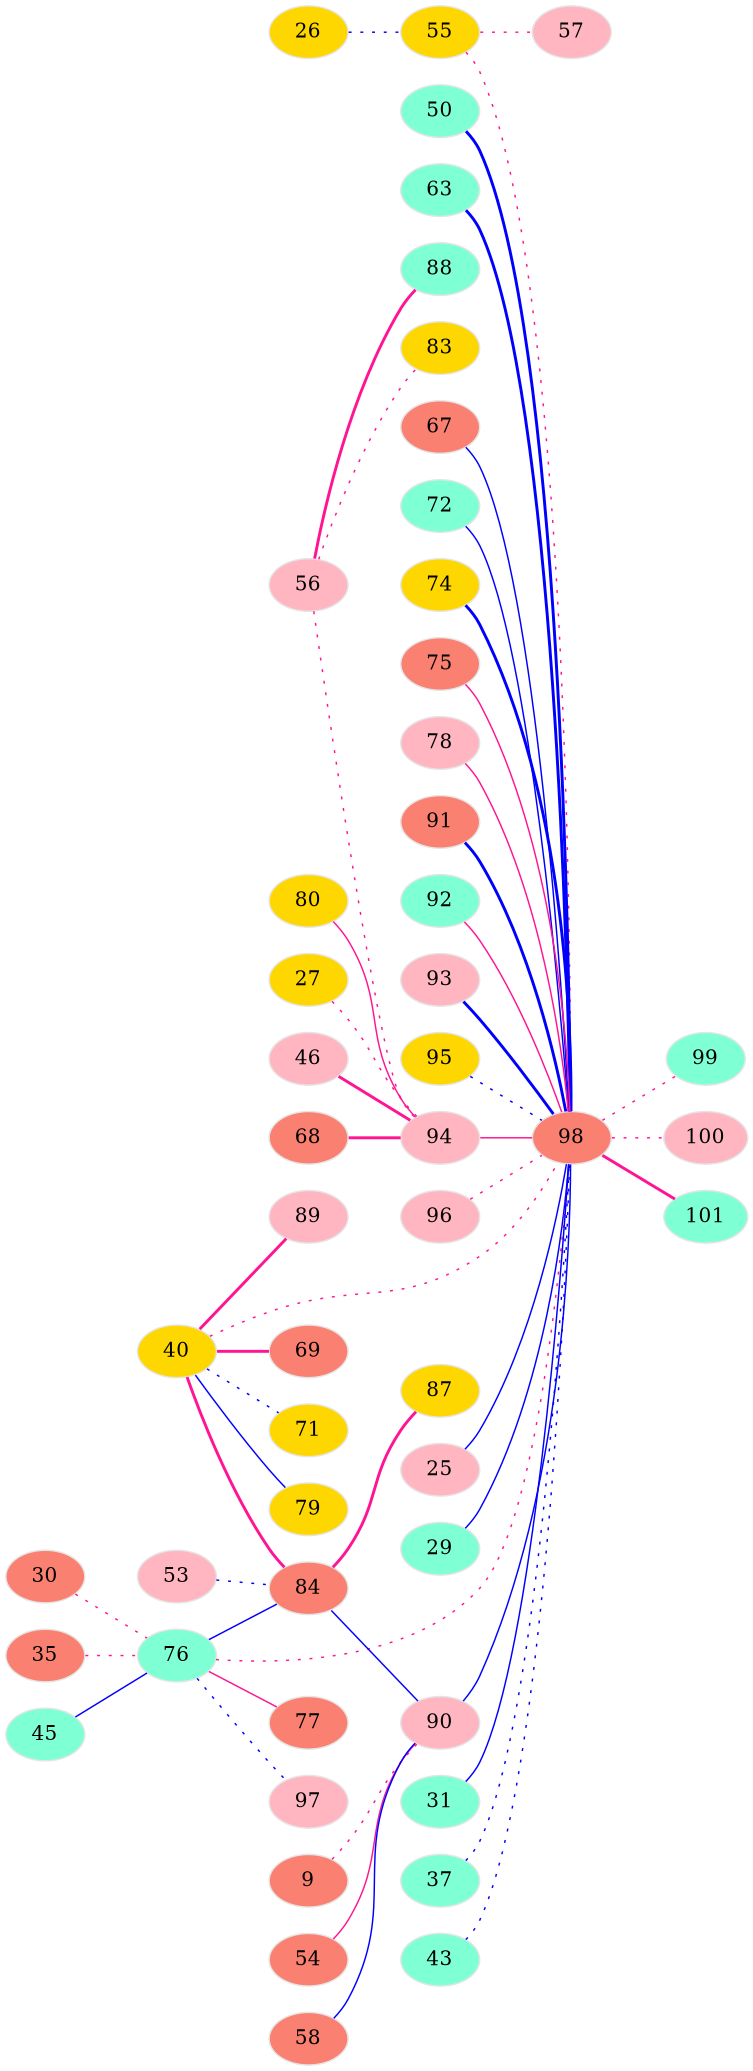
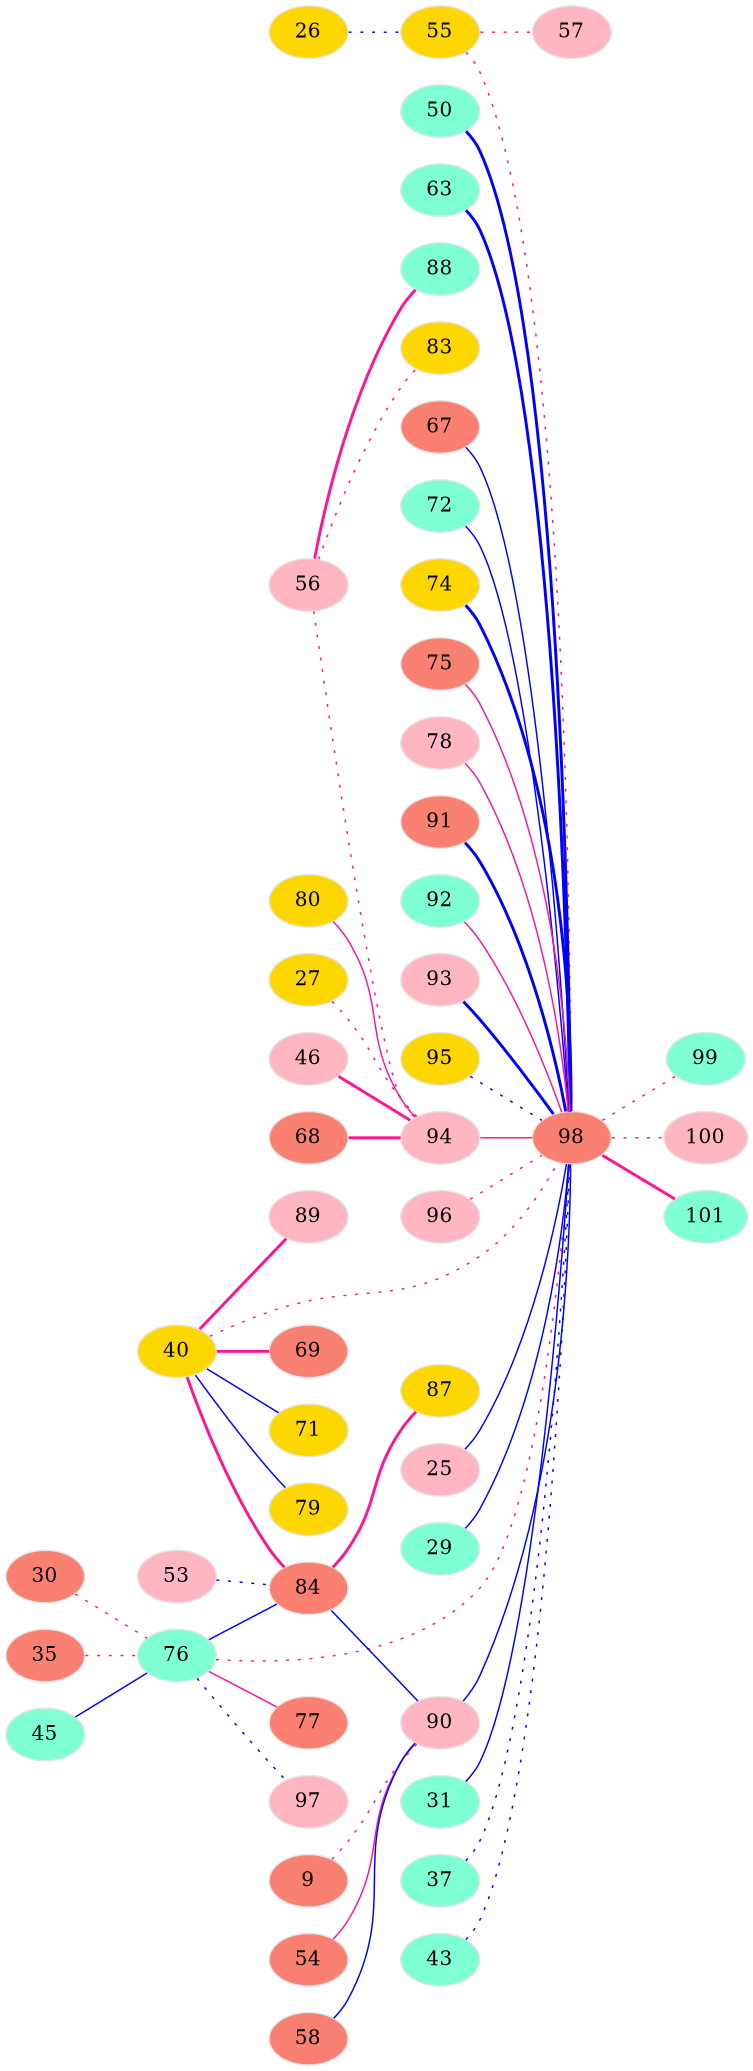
edge "40" -- "71": style dotted -> solid
